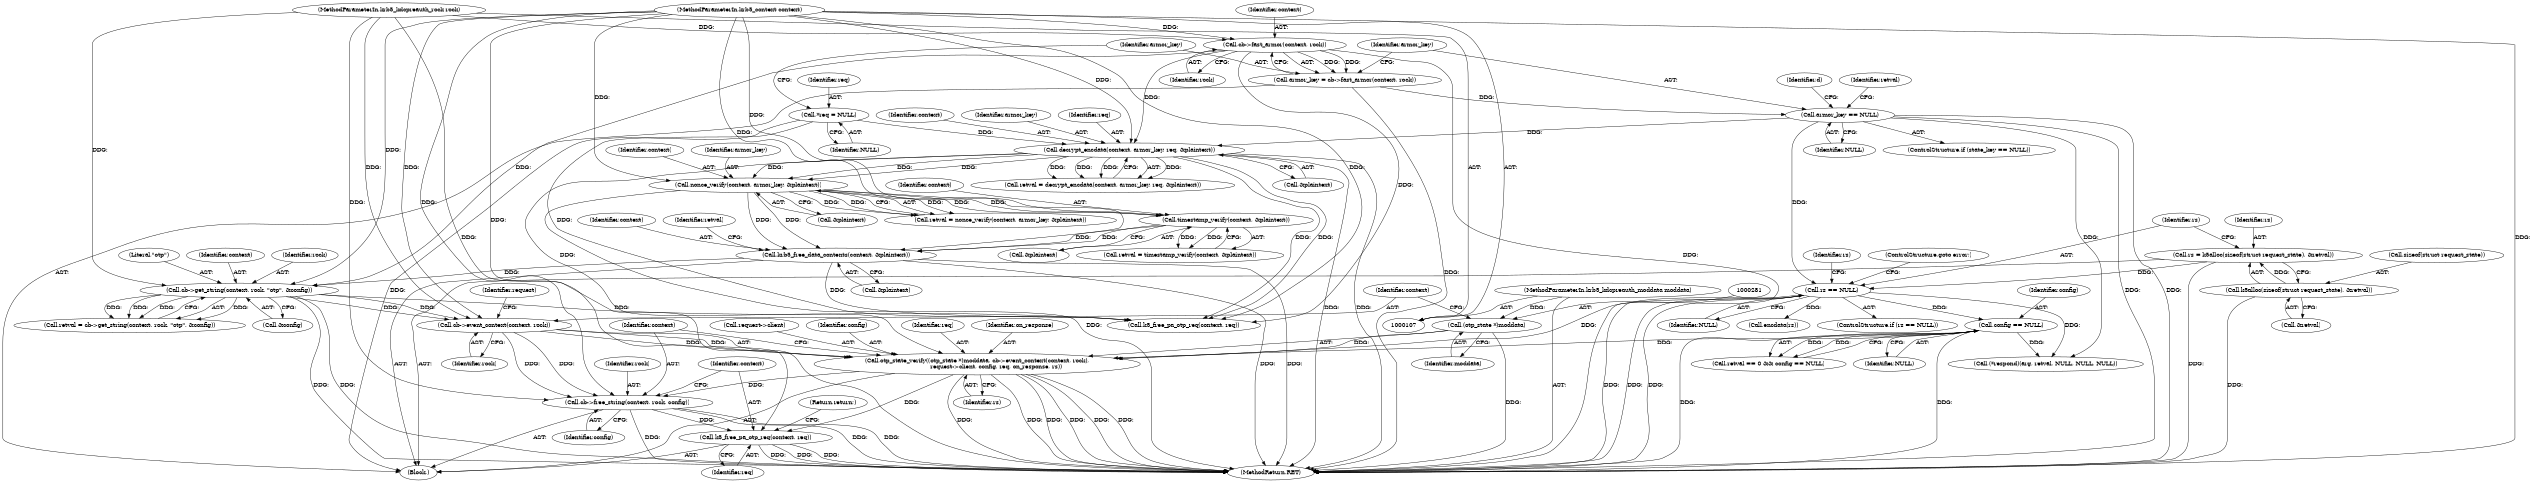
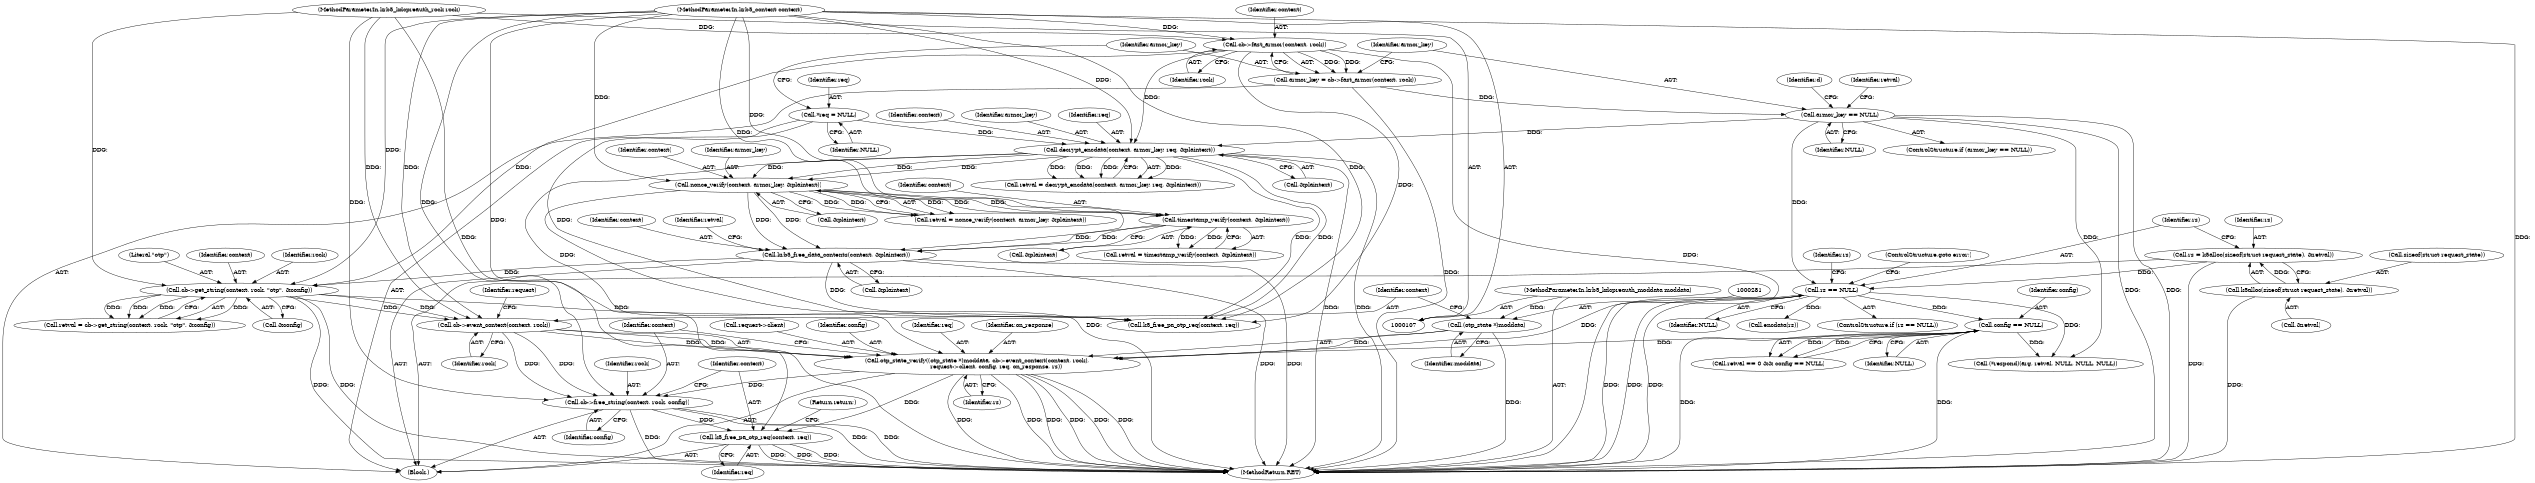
node "(ControlStructure,if (state_key == NULL))": label "(ControlStructure,if (state_key == NULL))" -> "(ControlStructure,if (armor_key == NULL))"
edge "(Call,*req = NULL)" -> "(Block,)": label "DDG: " -> "AST: "
edge "(Call,k5alloc(sizeof(struct request_state), &retval))" -> "(Call,&retval)": removed, label "CFG:"
